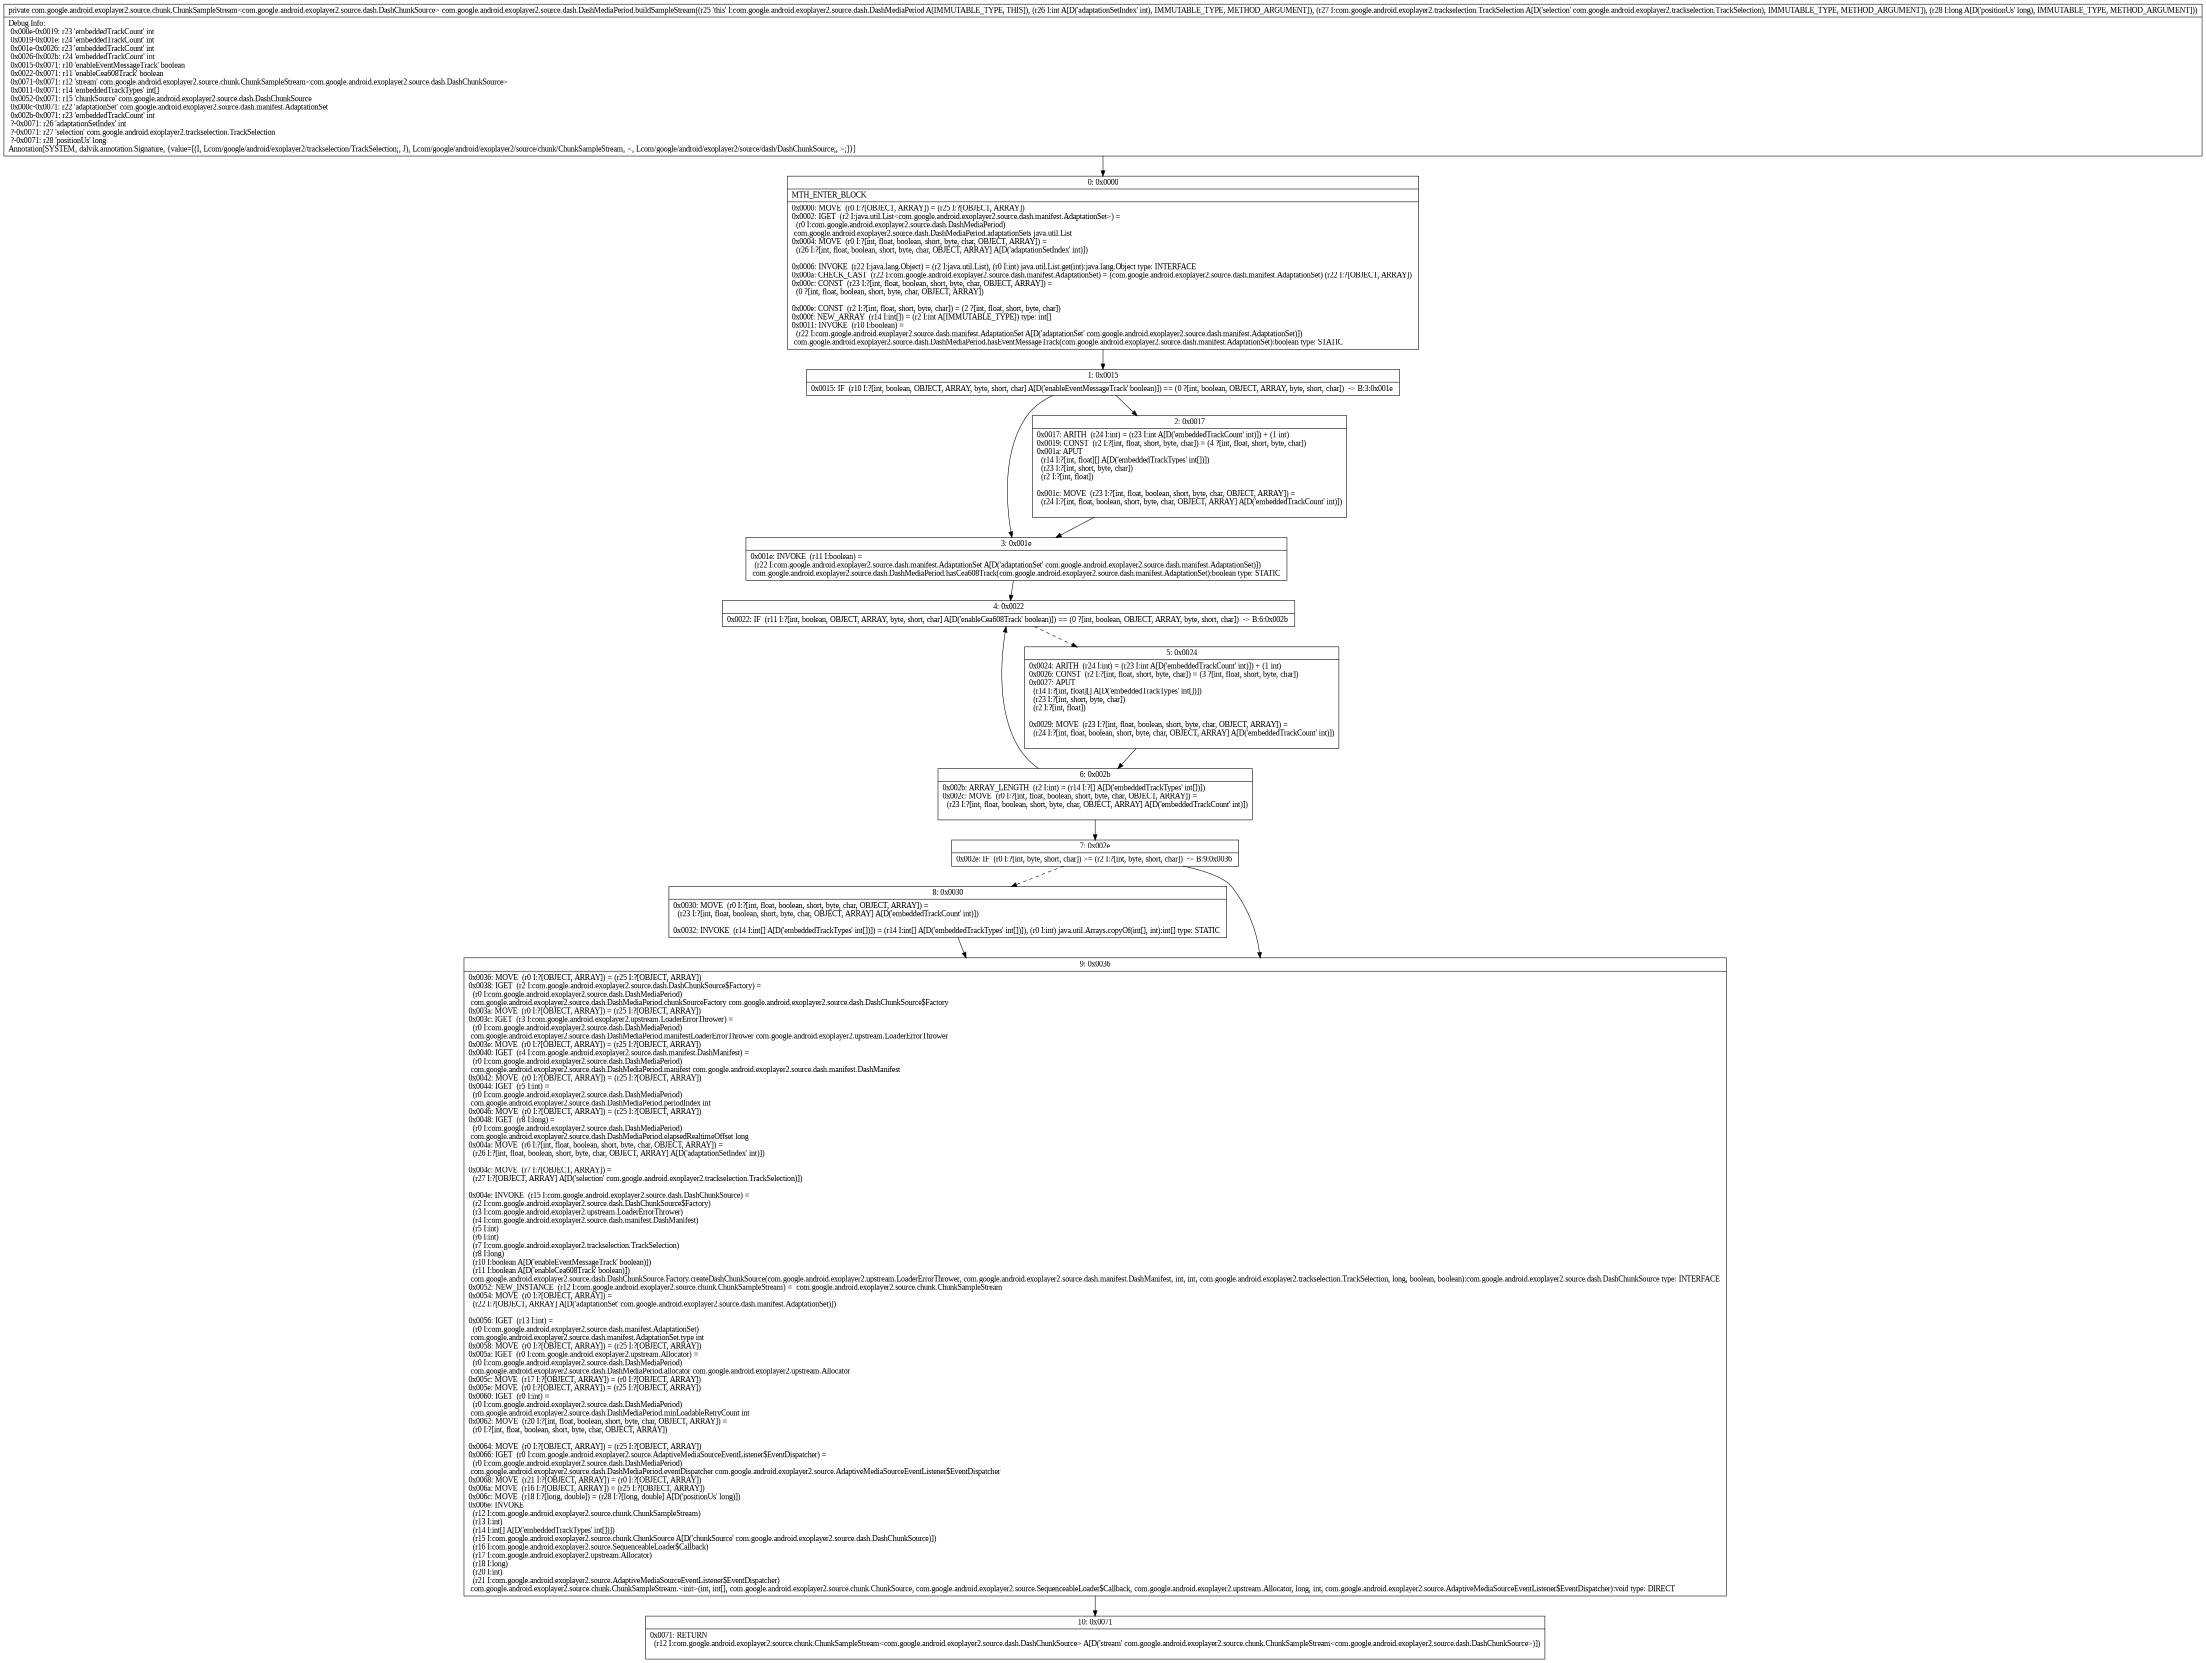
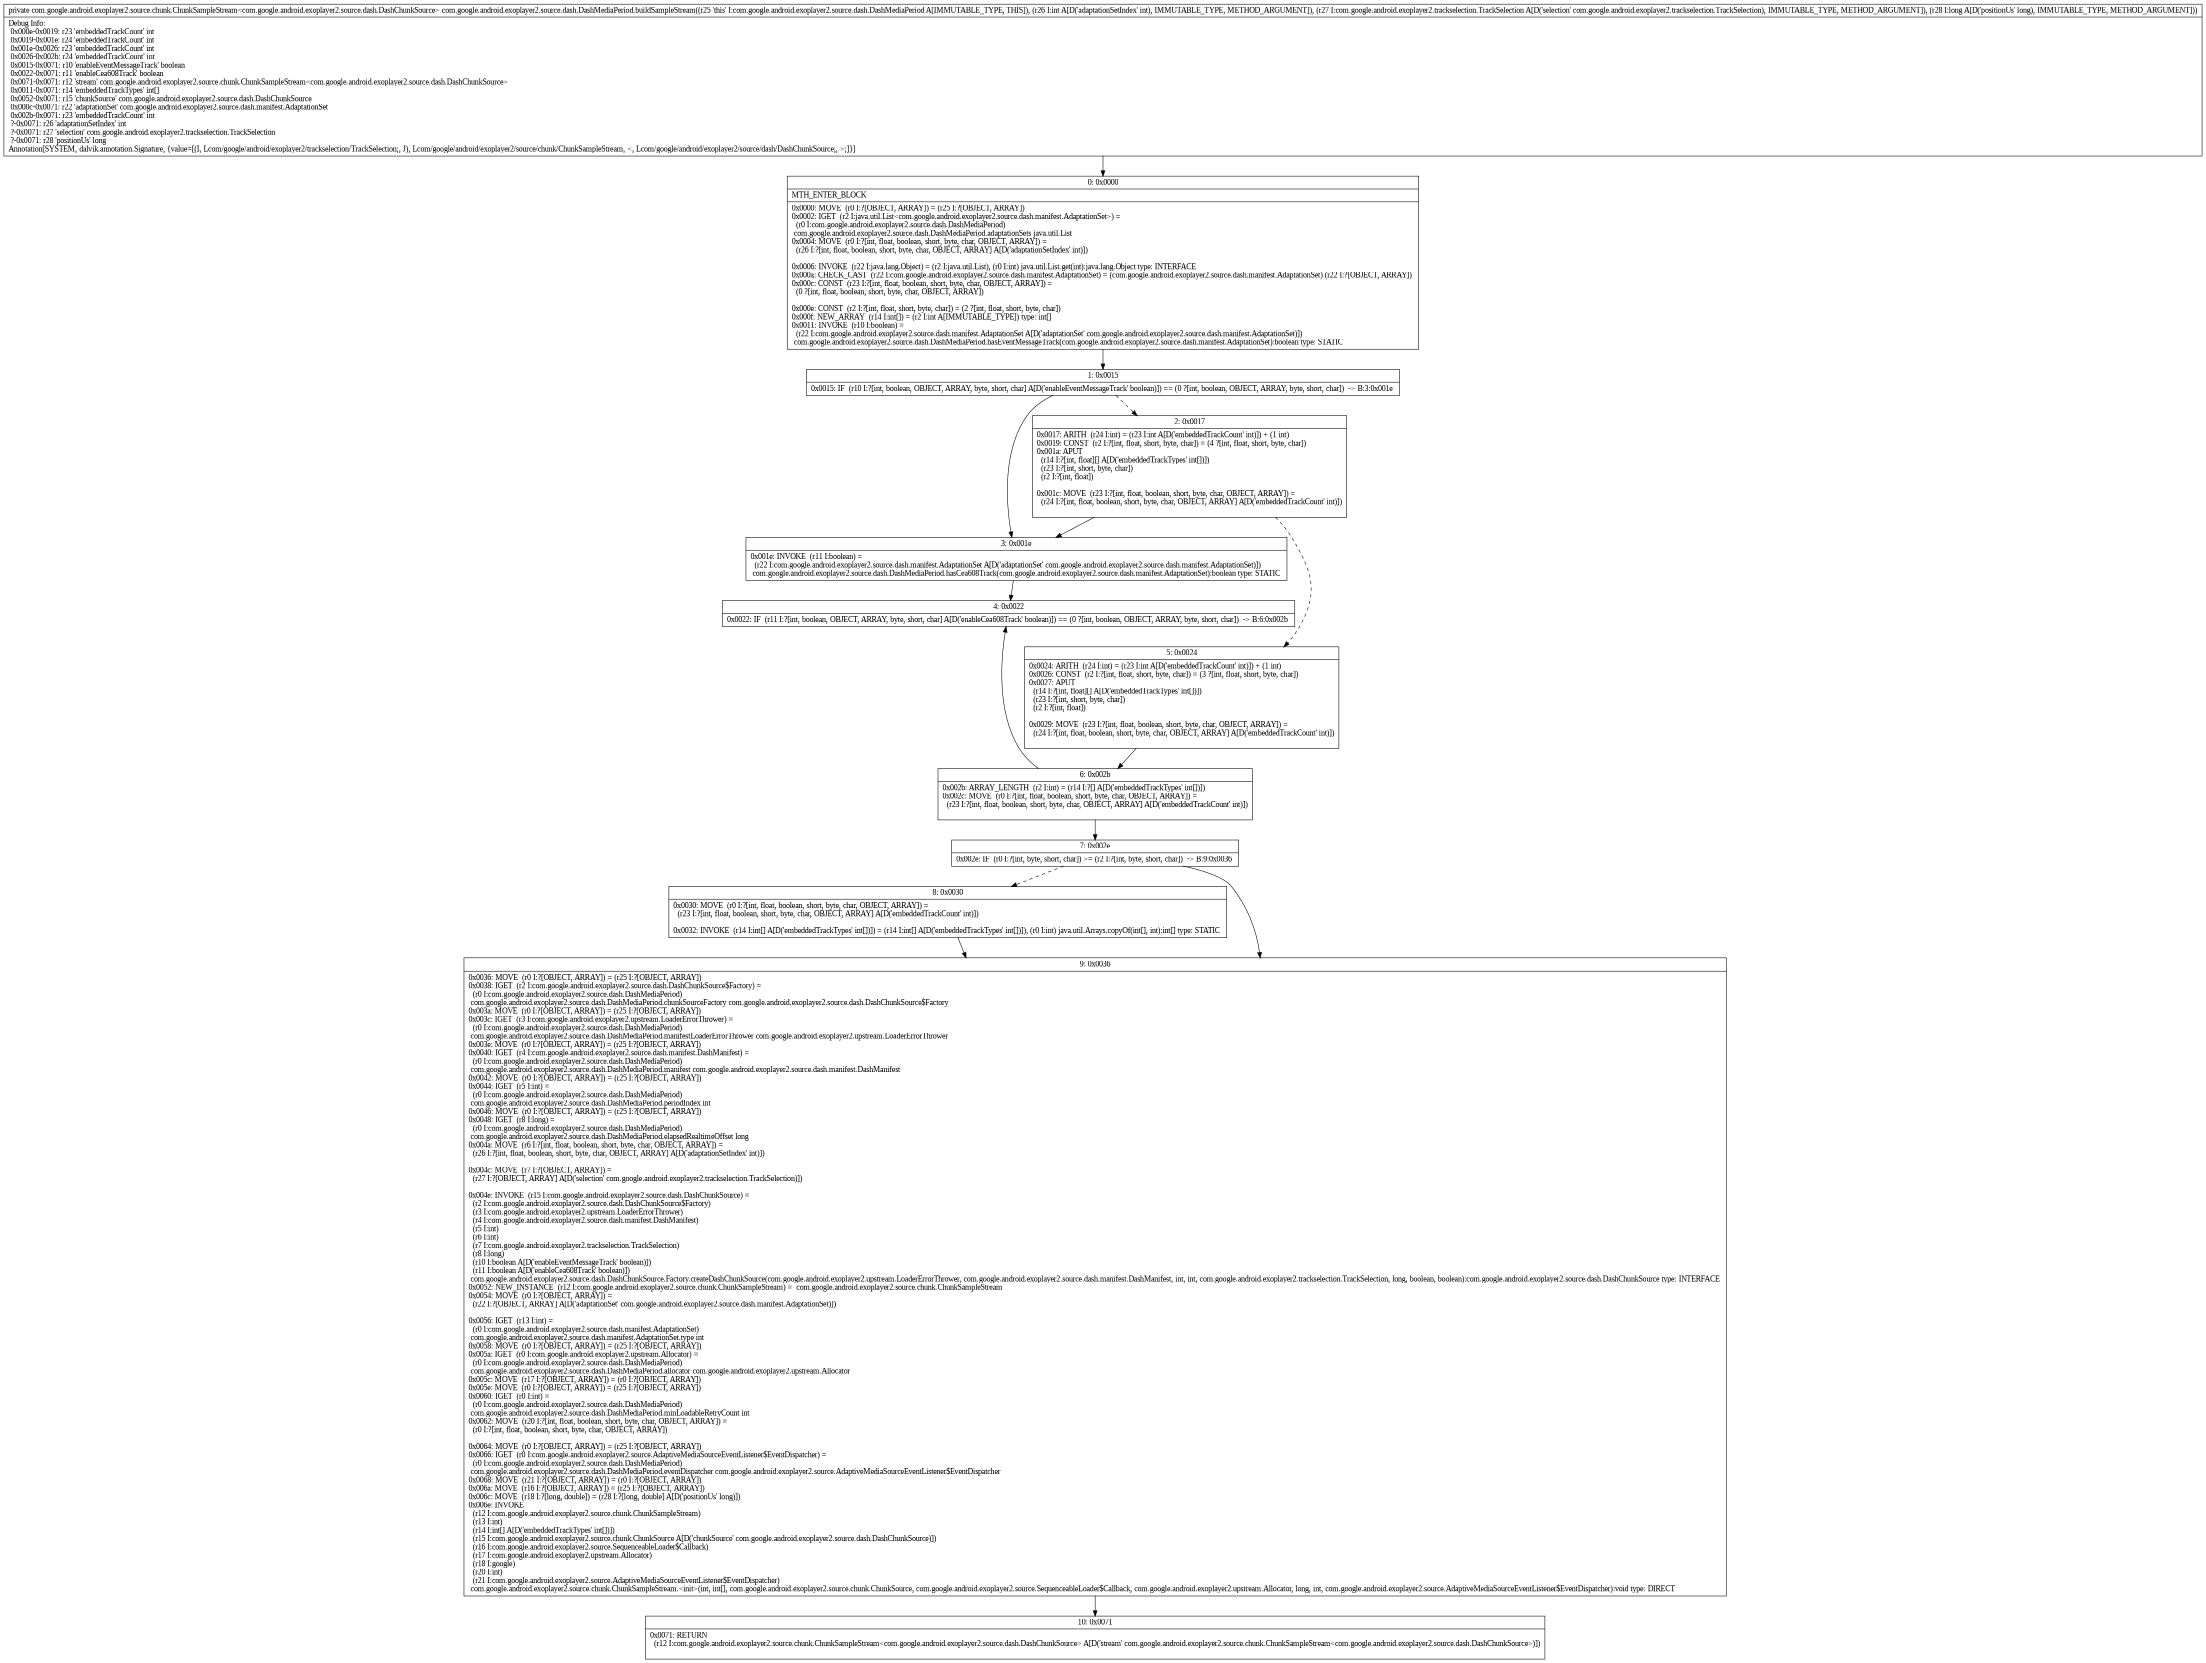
edge "1: 0x0015" -> "2: 0x0017": style solid -> dashed
edge "4: 0x0022" -> "5: 0x0024": now "2: 0x0017" -> "5: 0x0024"
node "9: 0x0036": text "(r18 I:long)" -> "(r18 I:google)"
